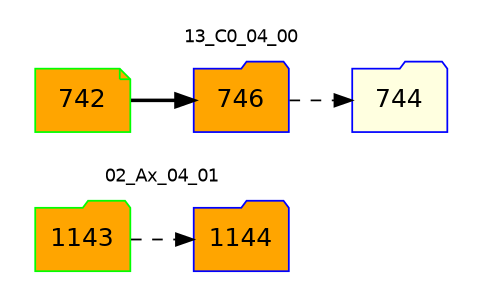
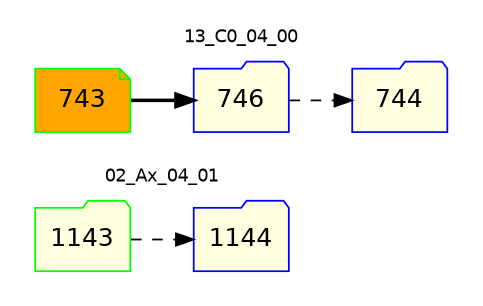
node "742": label "742" -> "743"
node "746": fillcolor orange -> lightyellow
node "1143": fillcolor orange -> lightyellow
node "1144": fillcolor orange -> lightyellow
